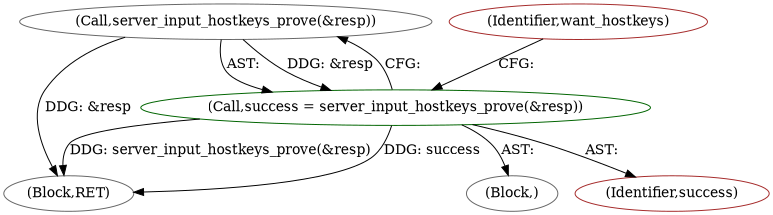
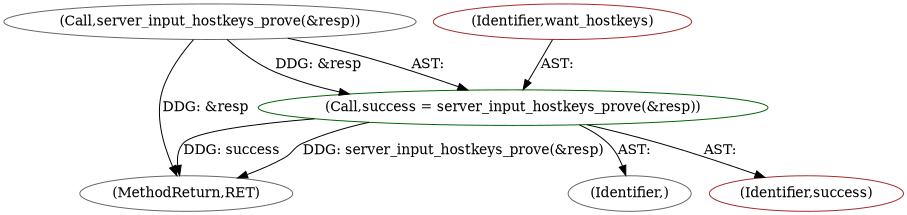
edge "(Call,success = server_input_hostkeys_prove(&resp))" -> "(Call,server_input_hostkeys_prove(&resp))": removed, label "CFG:"
edge "(Identifier,want_hostkeys)" -> "(Call,success = server_input_hostkeys_prove(&resp))": label "CFG: " -> "AST: "
node "(Block,RET)": label "(Block,RET)" -> "(MethodReturn,RET)"
node "(Block,)": label "(Block,)" -> "(Identifier,)"
